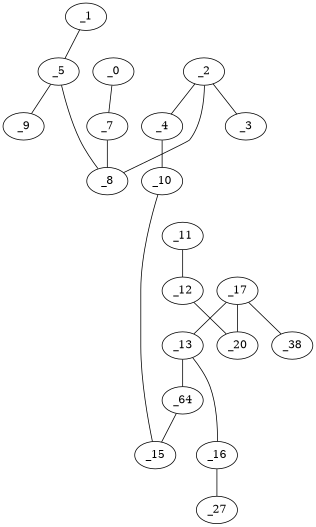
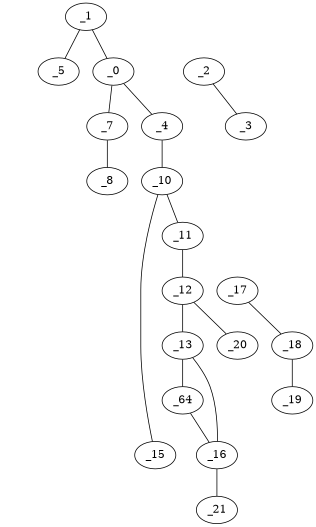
edge "_1" -- "_0": added
edge "_2" -- "_4": now "_0" -- "_4"
node "_9": removed
edge "_5" -- "_8": removed
edge "_2" -- "_8": removed
edge "_10" -- "_11": added
edge "_17" -- "_13": now "_12" -- "_13"
edge "_17" -- "_20": removed
node "_38": label "_38" -> "_18"
node "_19": added
edge "_64" -- "_15": now "_64" -- "_16"
node "_27": label "_27" -> "_21"
